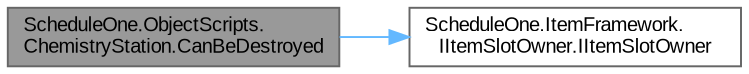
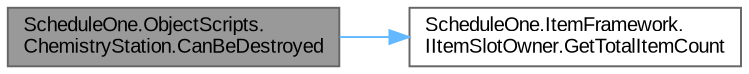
node "ScheduleOne.ItemFramework. IItemSlotOwner.IItemSlotOwner": label "ScheduleOne.ItemFramework. IItemSlotOwner.IItemSlotOwner" -> "ScheduleOne.ItemFramework. IItemSlotOwner.GetTotalItemCount"
